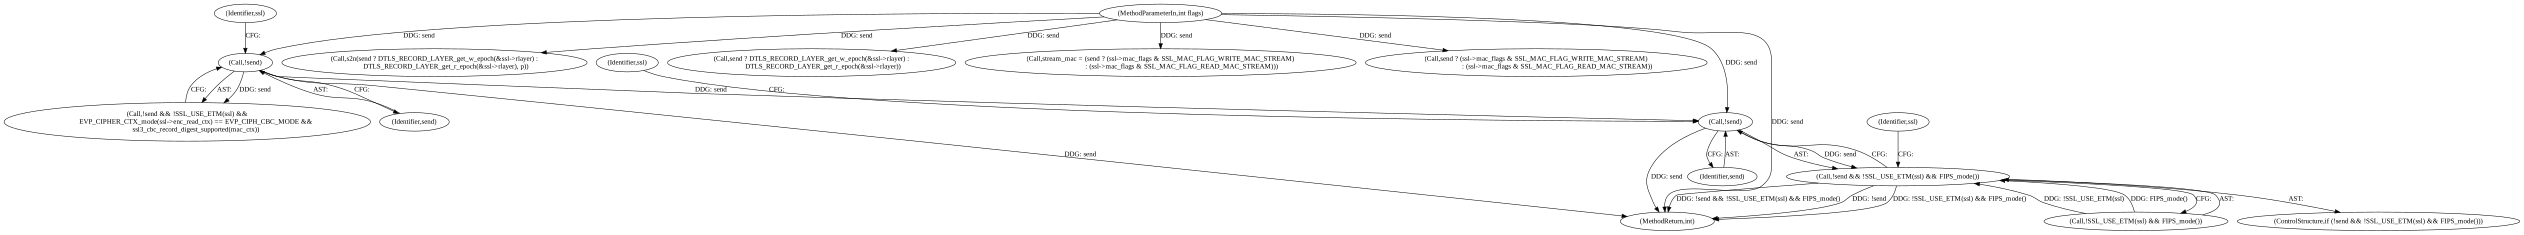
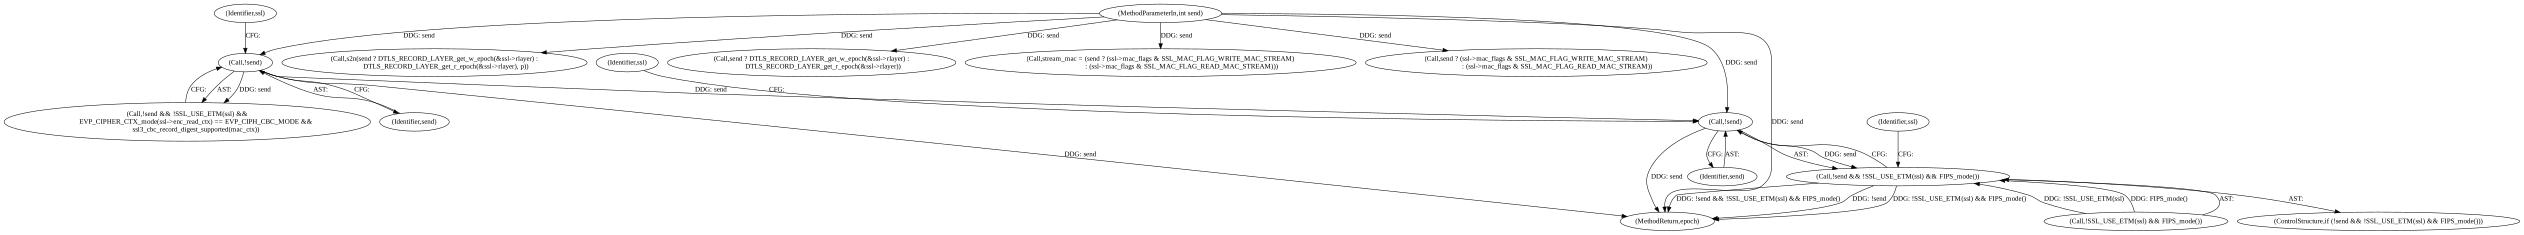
node "(MethodParameterIn,int flags)": label "(MethodParameterIn,int flags)" -> "(MethodParameterIn,int send)"
edge "(Call,!send && !SSL_USE_ETM(ssl) && FIPS_mode())" -> "(Call,!SSL_USE_ETM(ssl) && FIPS_mode())": removed, label "CFG:"
node "(MethodReturn,int)": label "(MethodReturn,int)" -> "(MethodReturn,epoch)"
